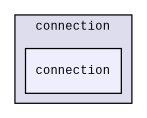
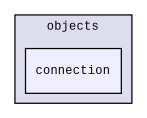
cluster "connection": label "connection" -> "objects"
